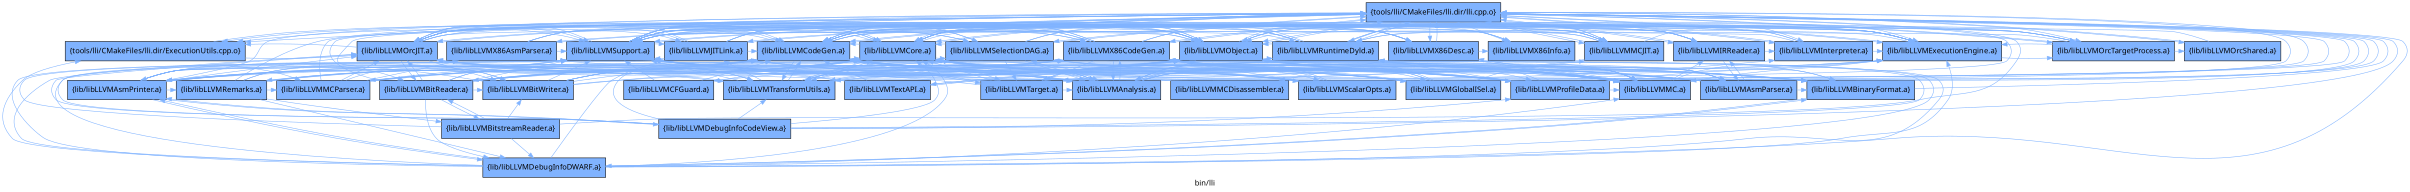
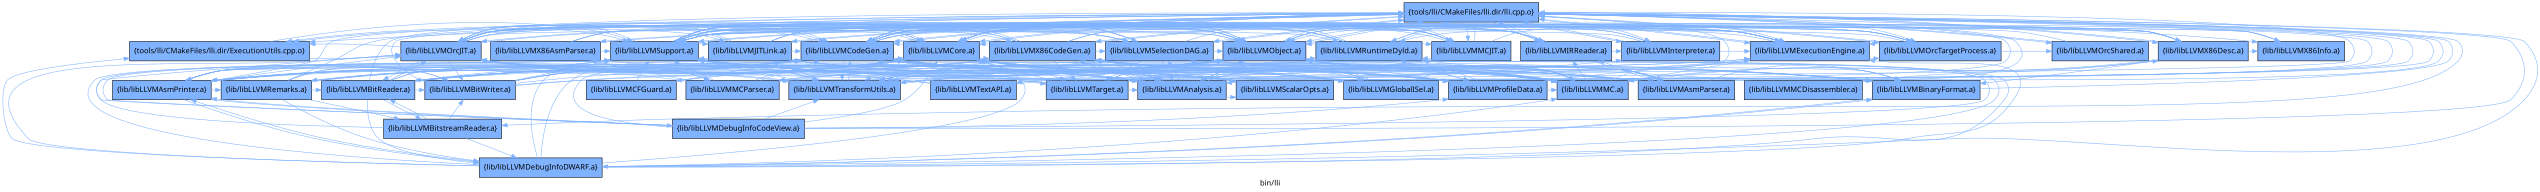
edge "{lib/libLLVMMCParser.a}" -> "{lib/libLLVMSelectionDAG.a}": now "{lib/libLLVMX86CodeGen.a}" -> "{lib/libLLVMSelectionDAG.a}"
edge "{lib/libLLVMBitstreamReader.a}" -> "{tools/lli/CMakeFiles/lli.dir/lli.cpp.o}": reversed
